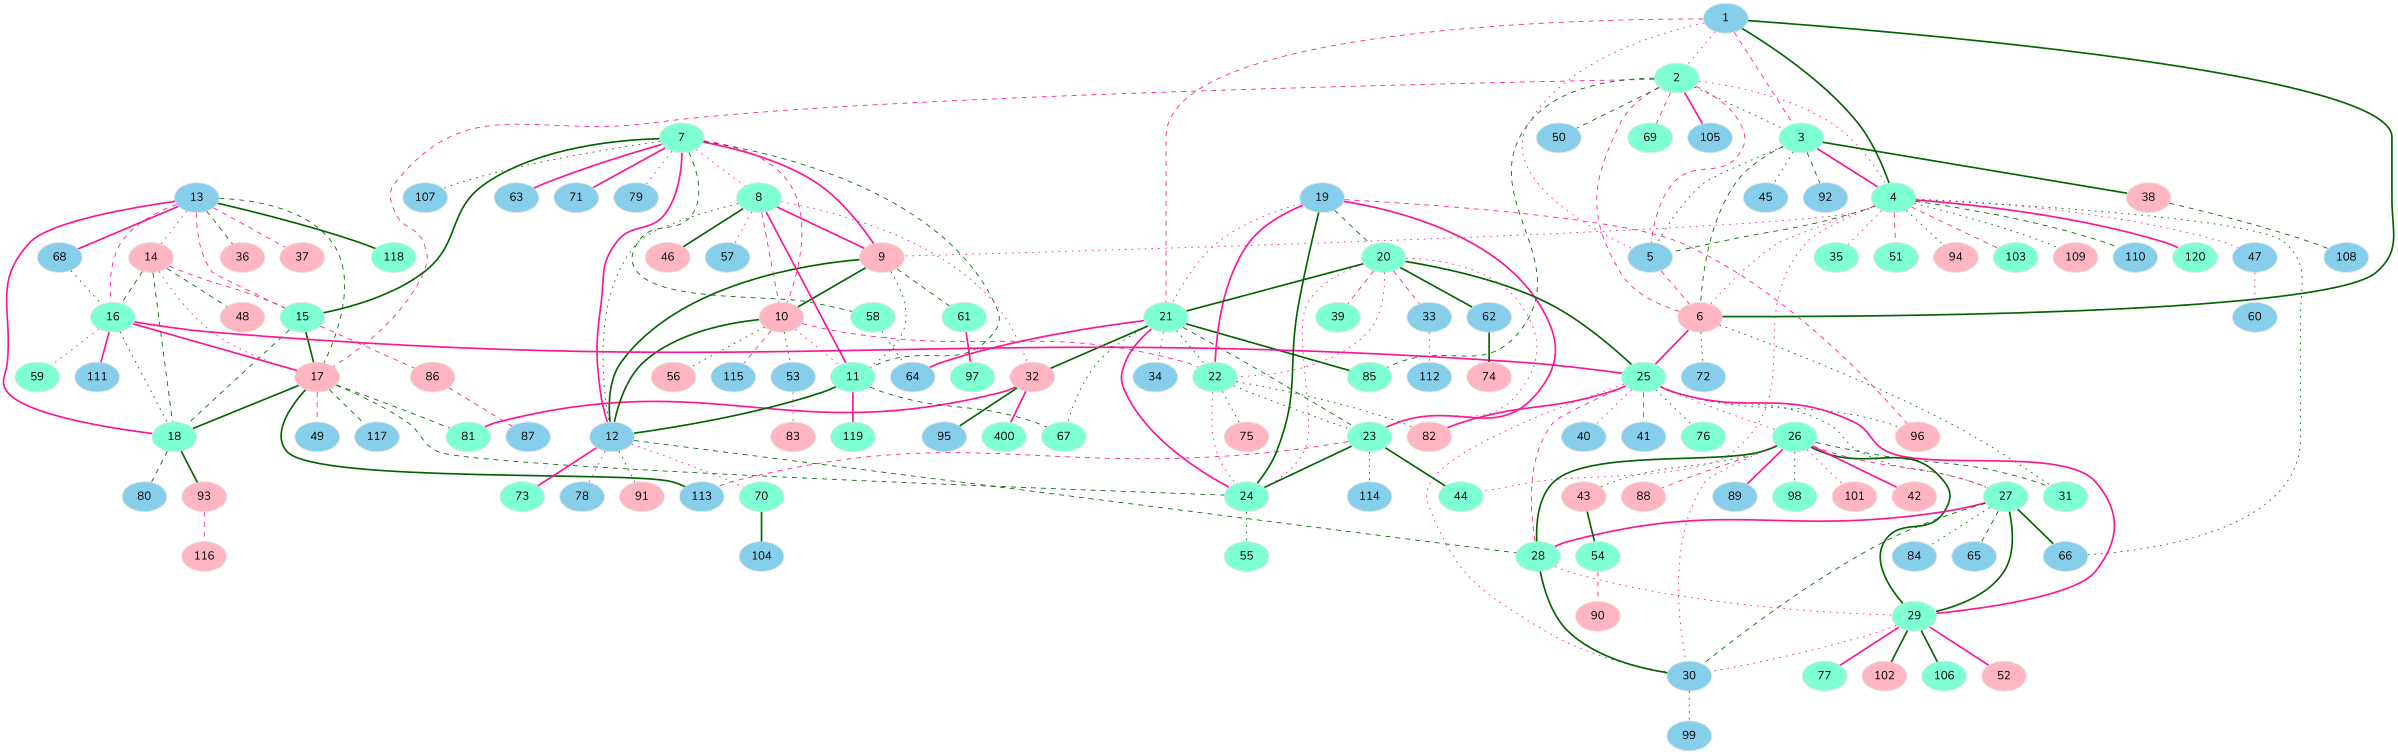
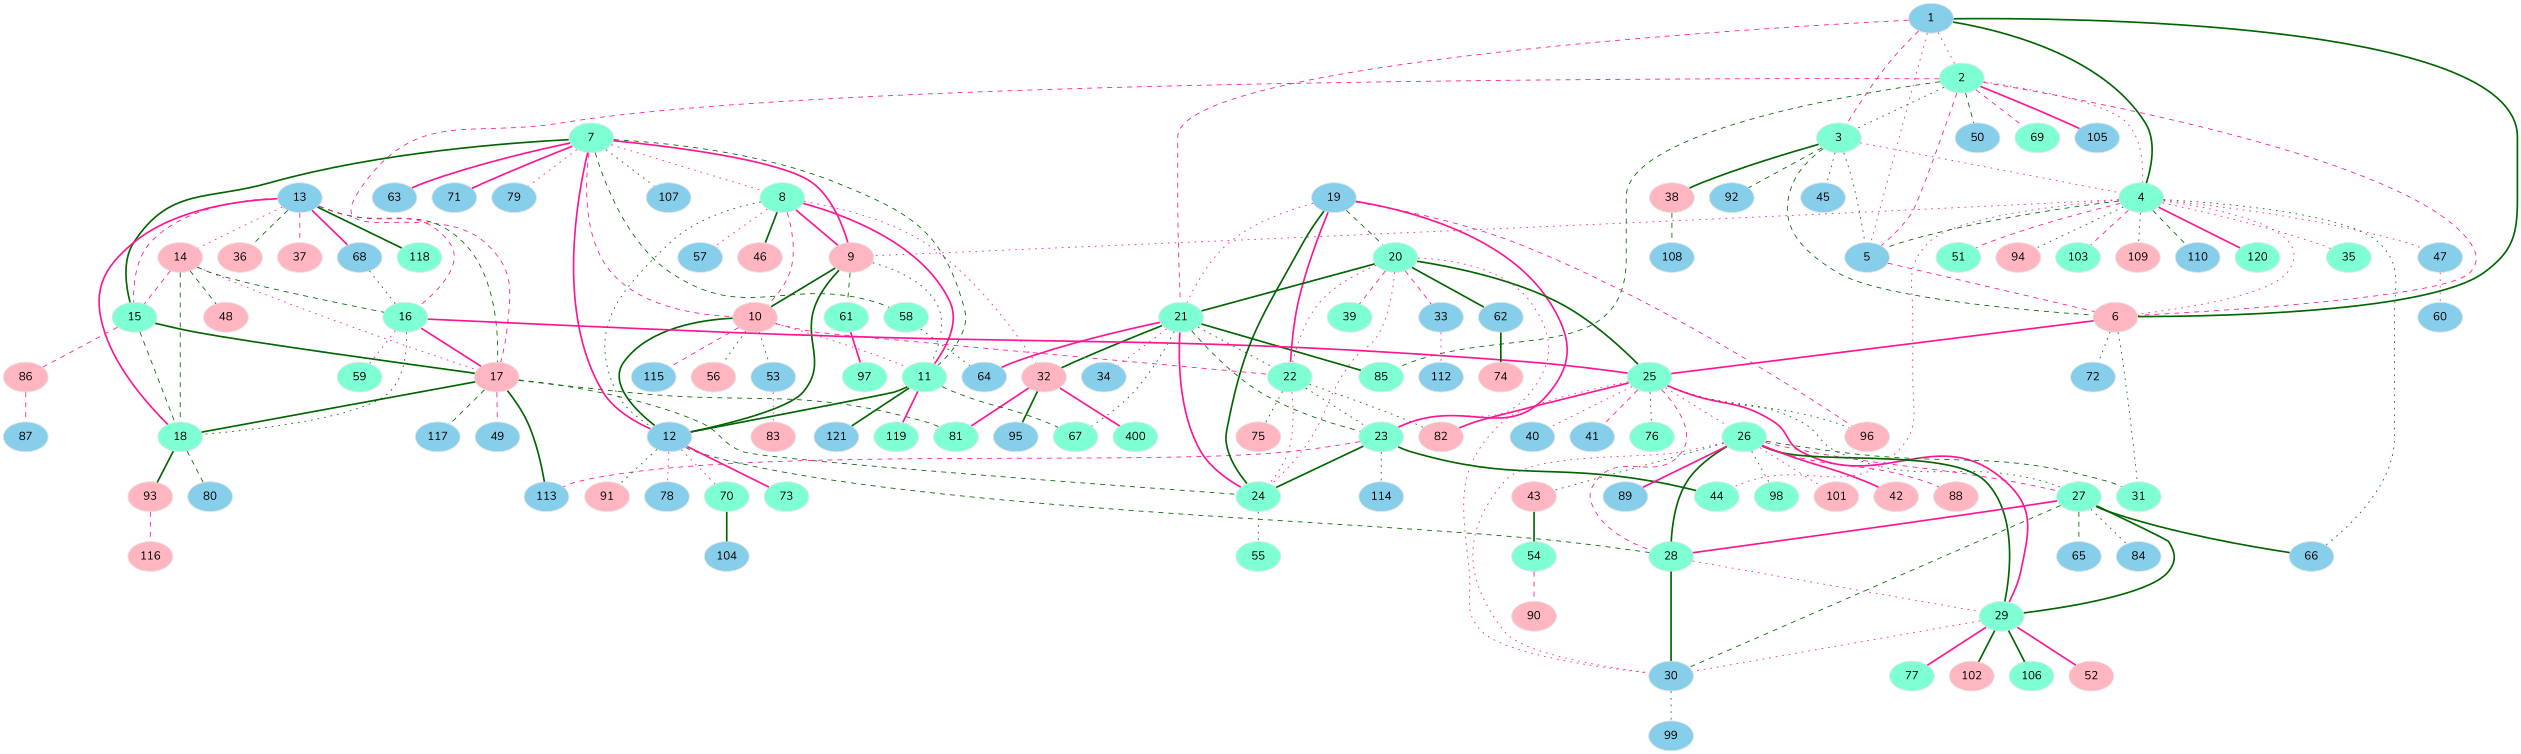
edge "3" -- "4": style bold -> dotted
node "111": removed
node "121": added
